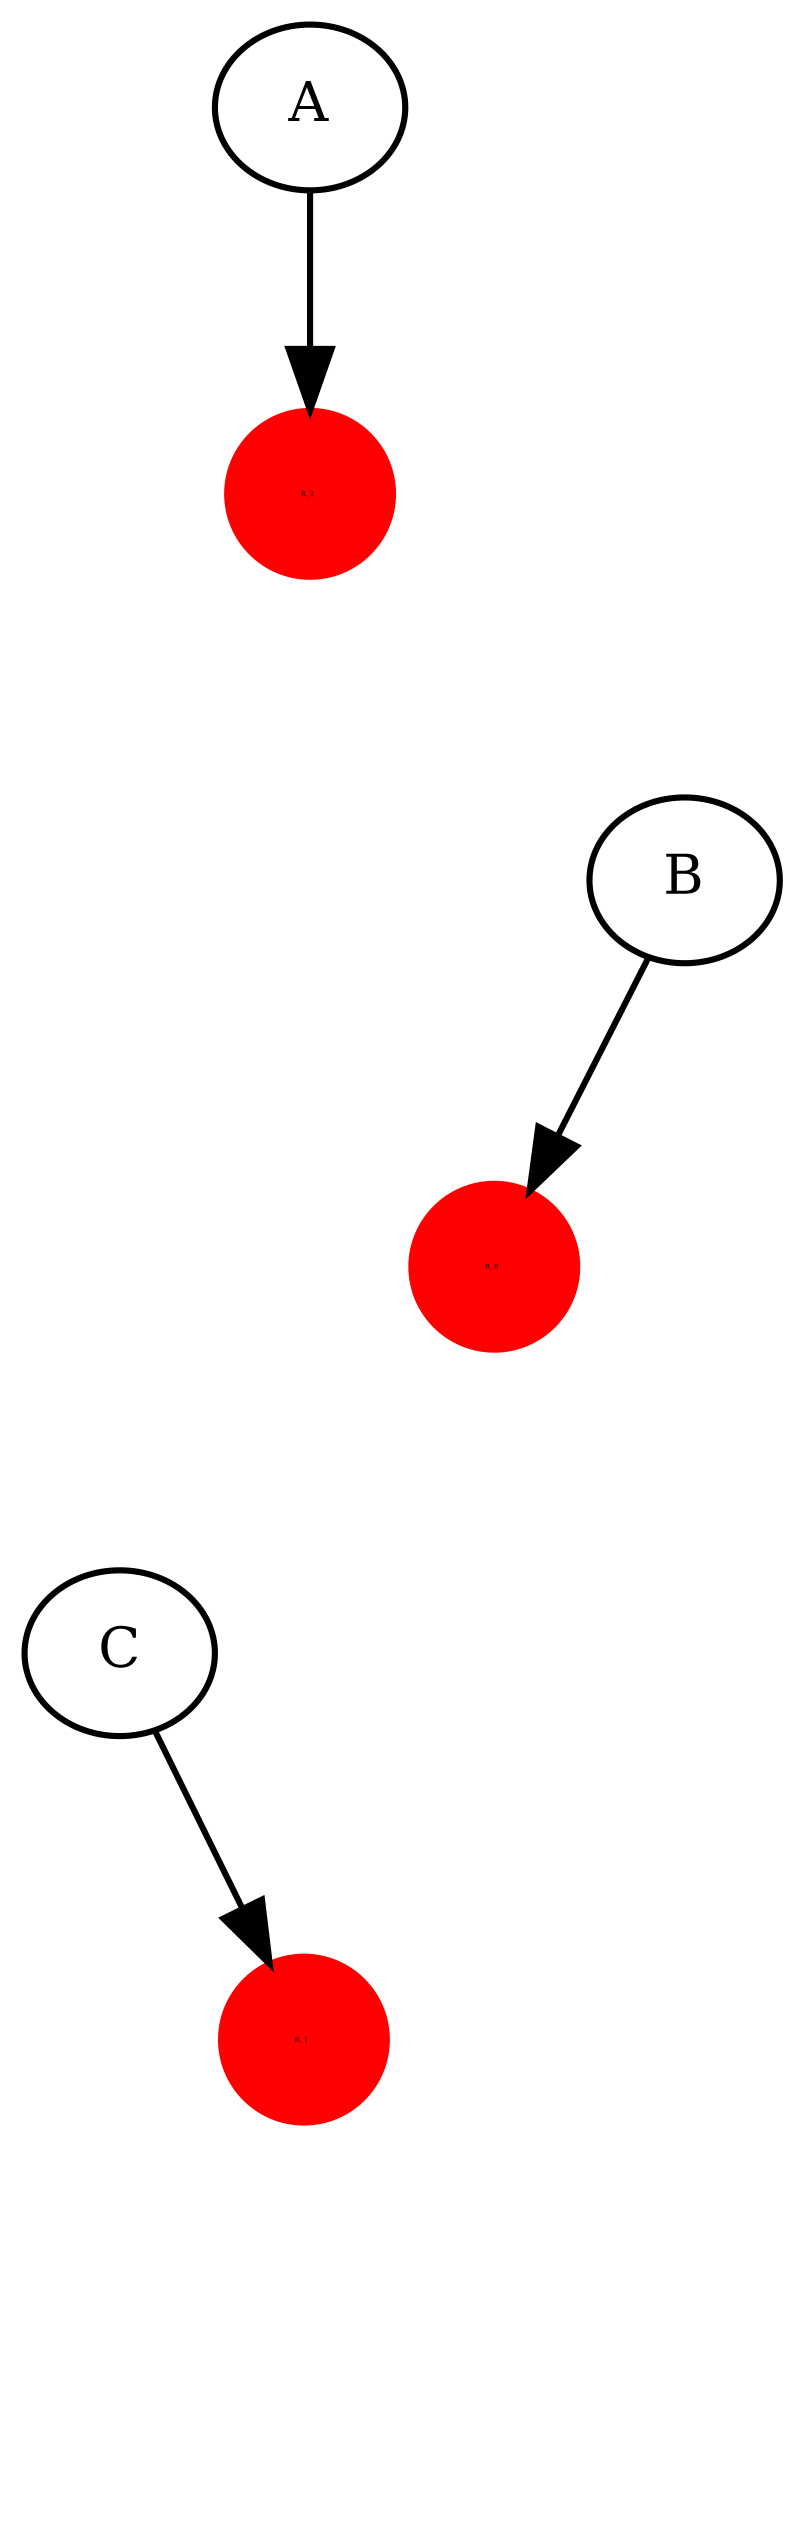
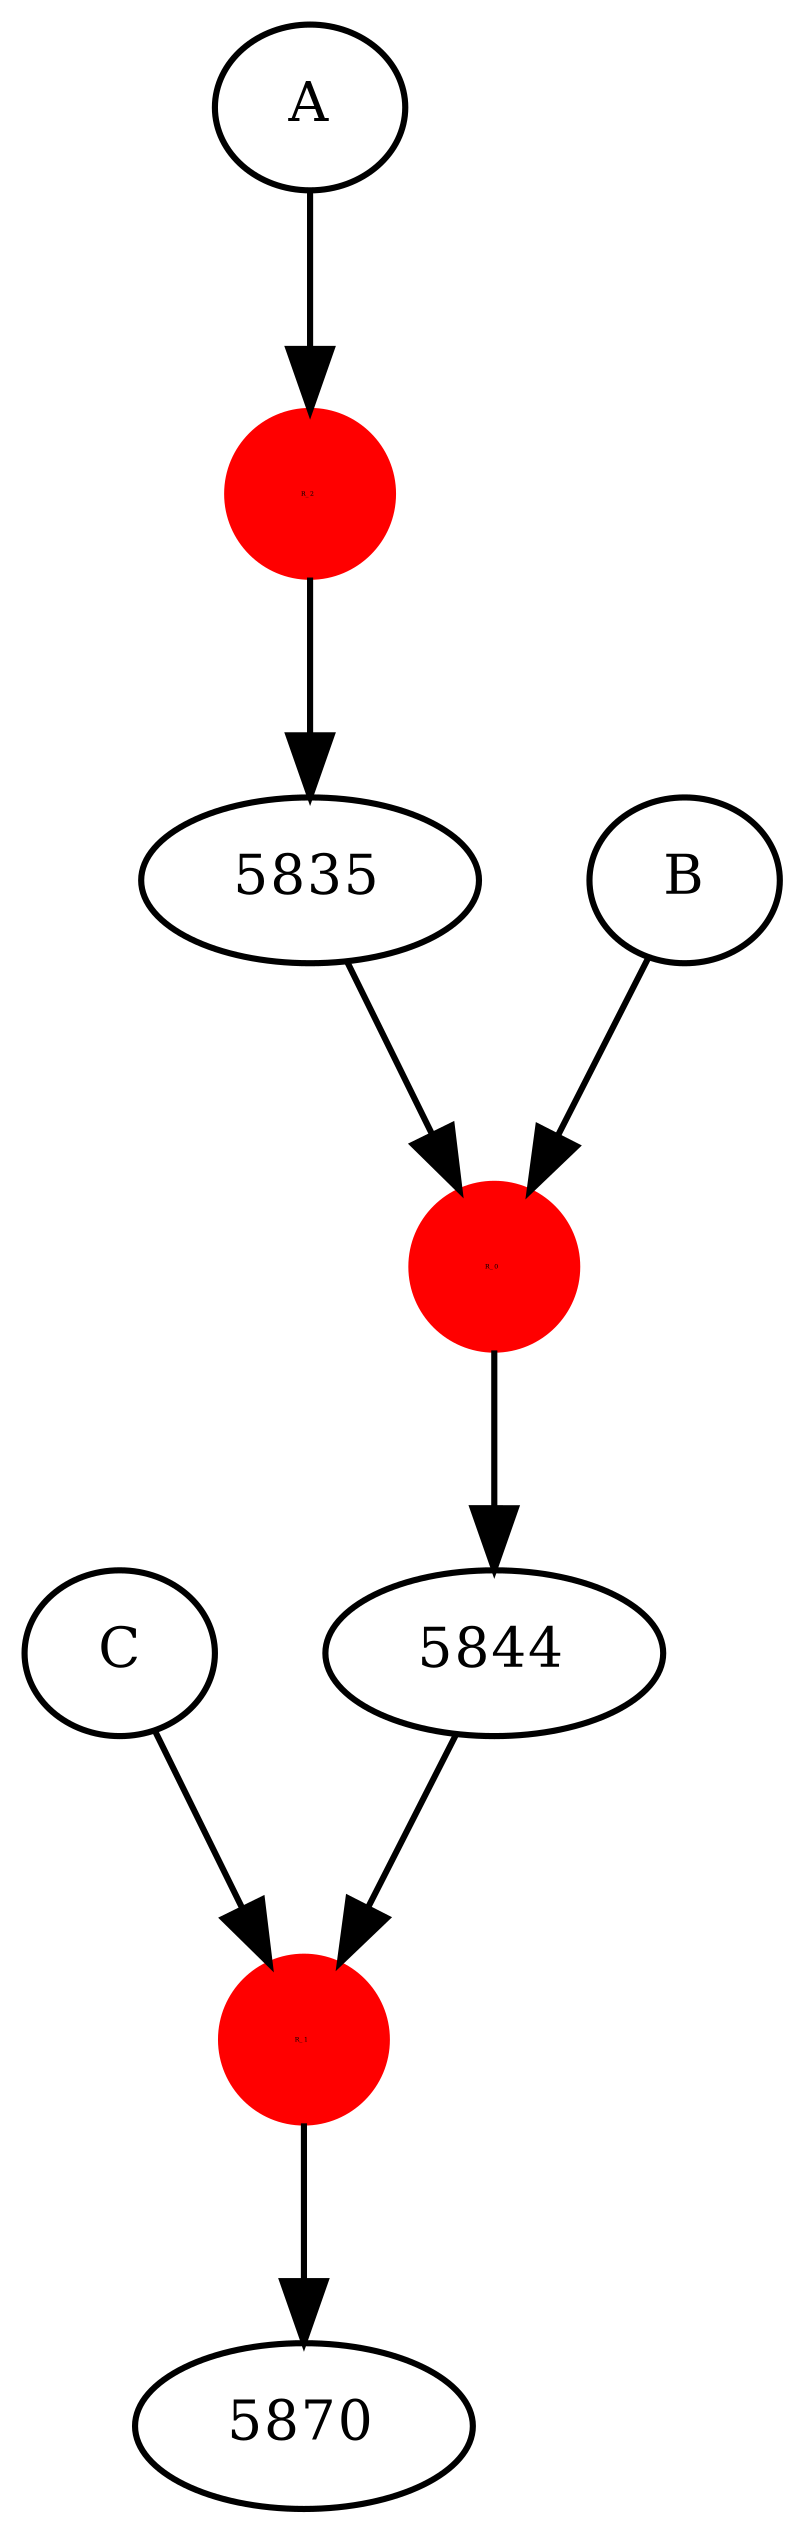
node "5835": added
node "5844": added
node "5870": added
